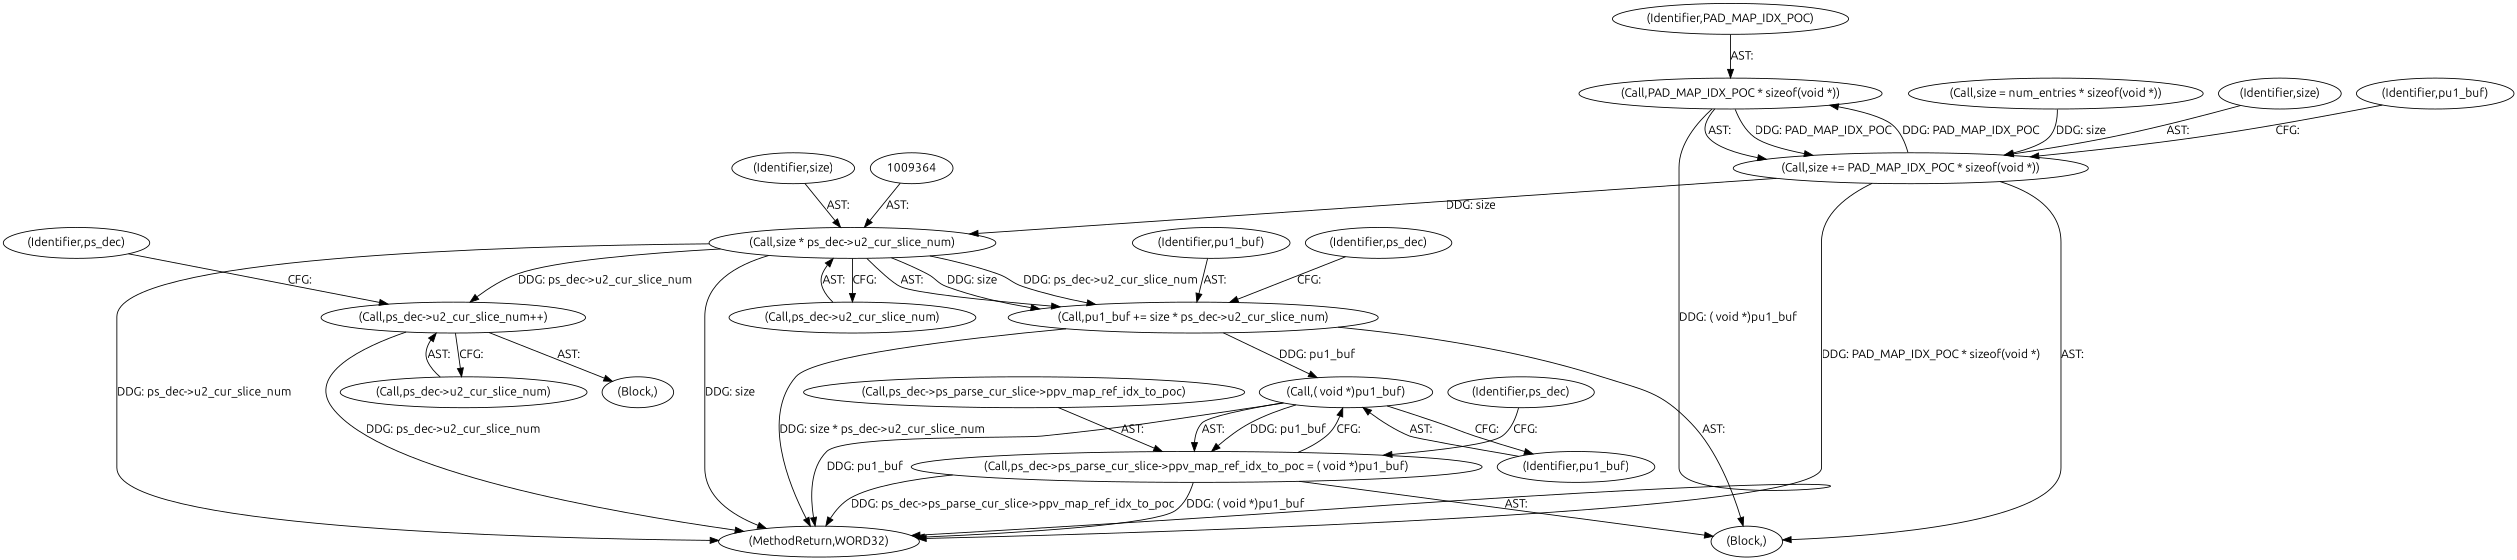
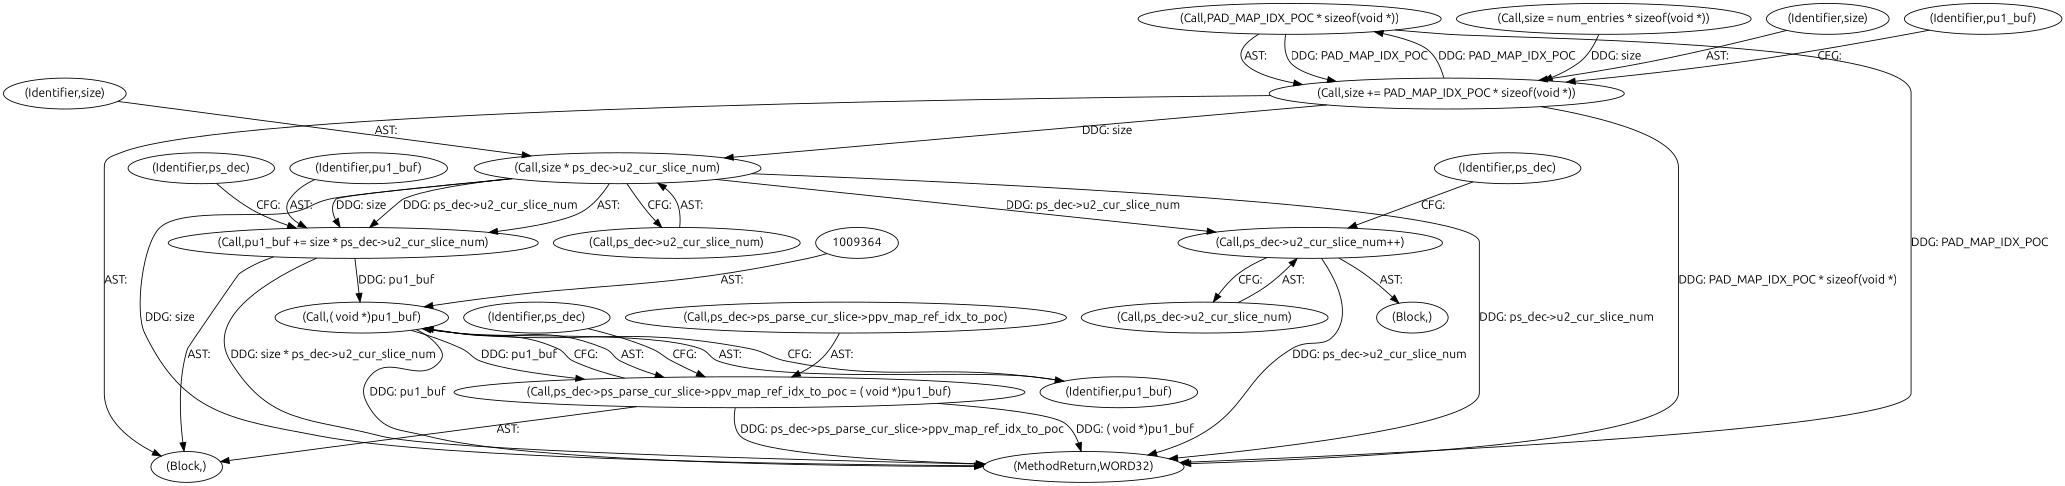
node "(Identifier,PAD_MAP_IDX_POC)": removed
edge "1009364" -> "(Call,size * ps_dec->u2_cur_slice_num)": now "1009364" -> "(Call,( void *)pu1_buf)"
edge "(Call,PAD_MAP_IDX_POC * sizeof(void *))" -> "(MethodReturn,WORD32)": label "DDG: ( void *)pu1_buf" -> "DDG: PAD_MAP_IDX_POC"
